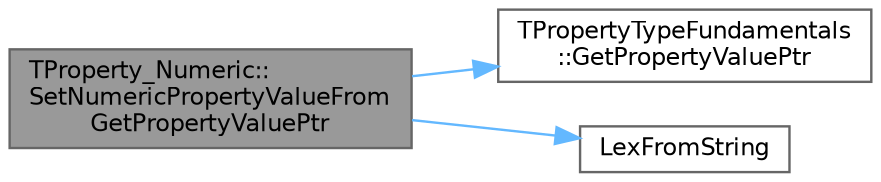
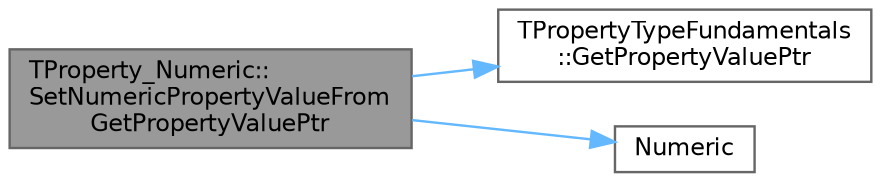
node "LexFromString": label "LexFromString" -> "Numeric"
